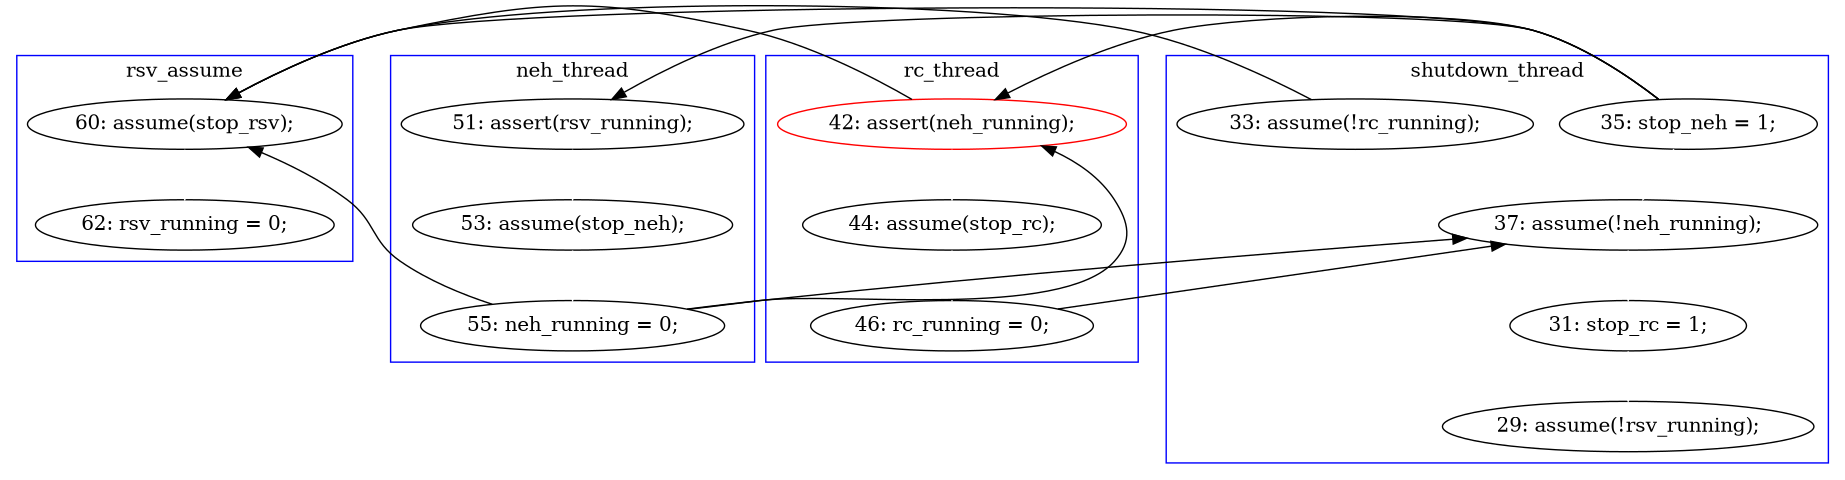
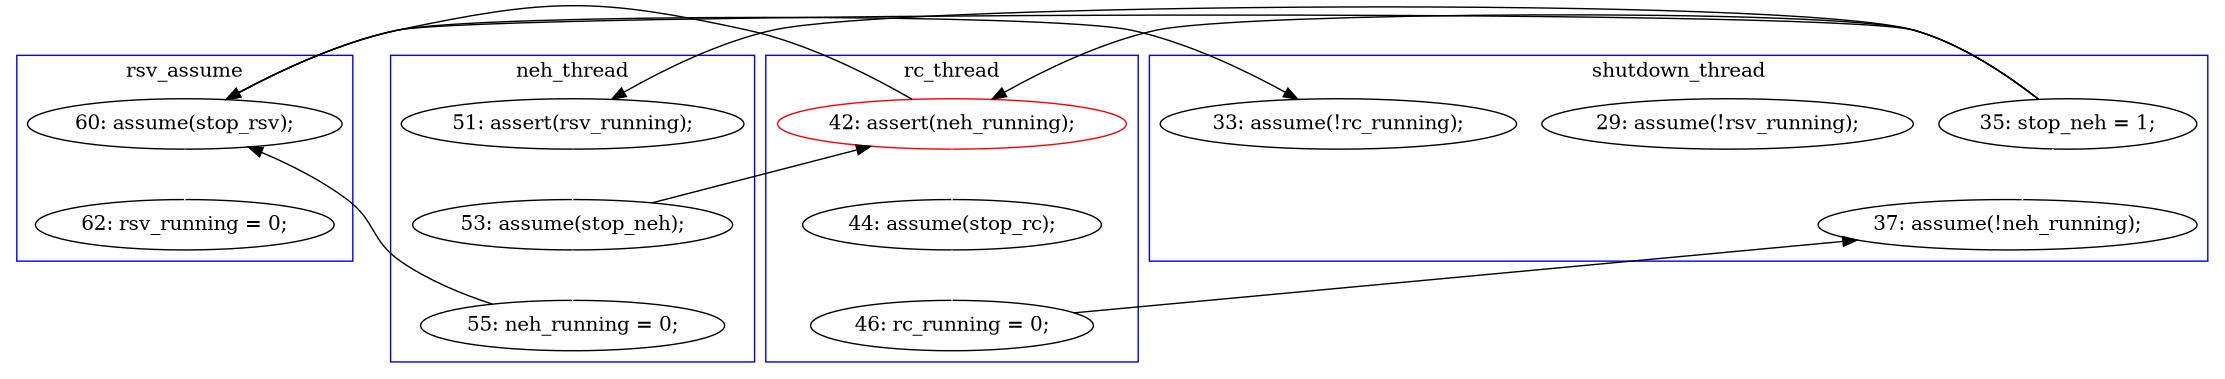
edge "33: assume(!rc_running);" -> "60: assume(stop_rsv);": reversed
edge "55: neh_running = 0;" -> "37: assume(!neh_running);": removed
edge "55: neh_running = 0;" -> "42: assert(neh_running);": now "53: assume(stop_neh);" -> "42: assert(neh_running);"
node "31: stop_rc = 1;": removed
